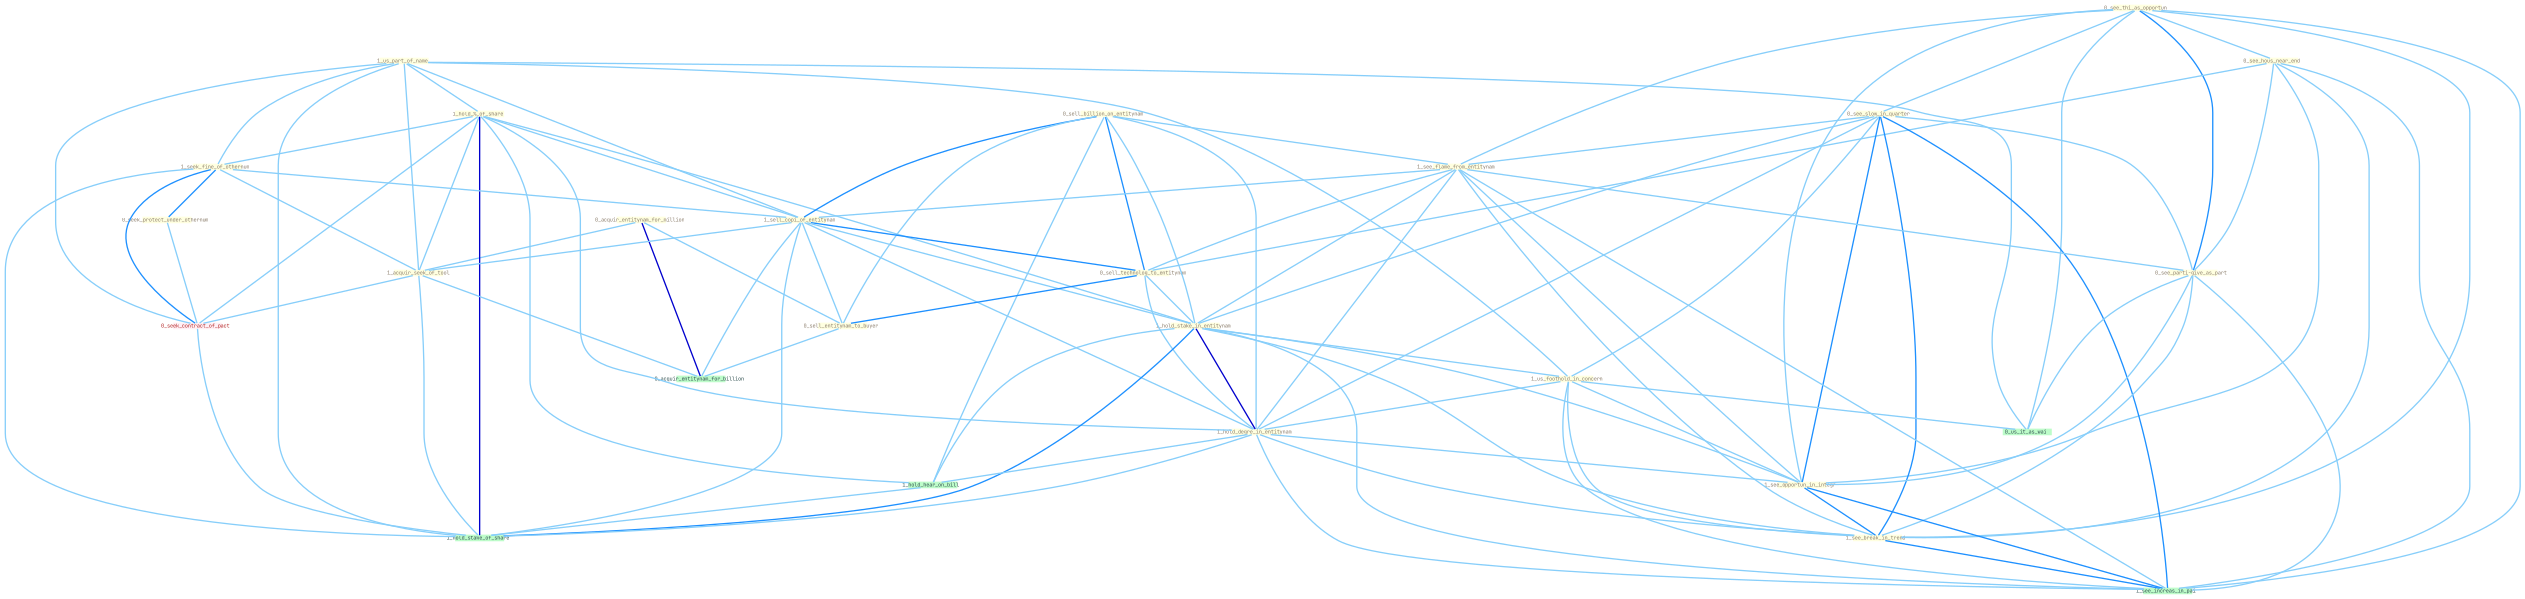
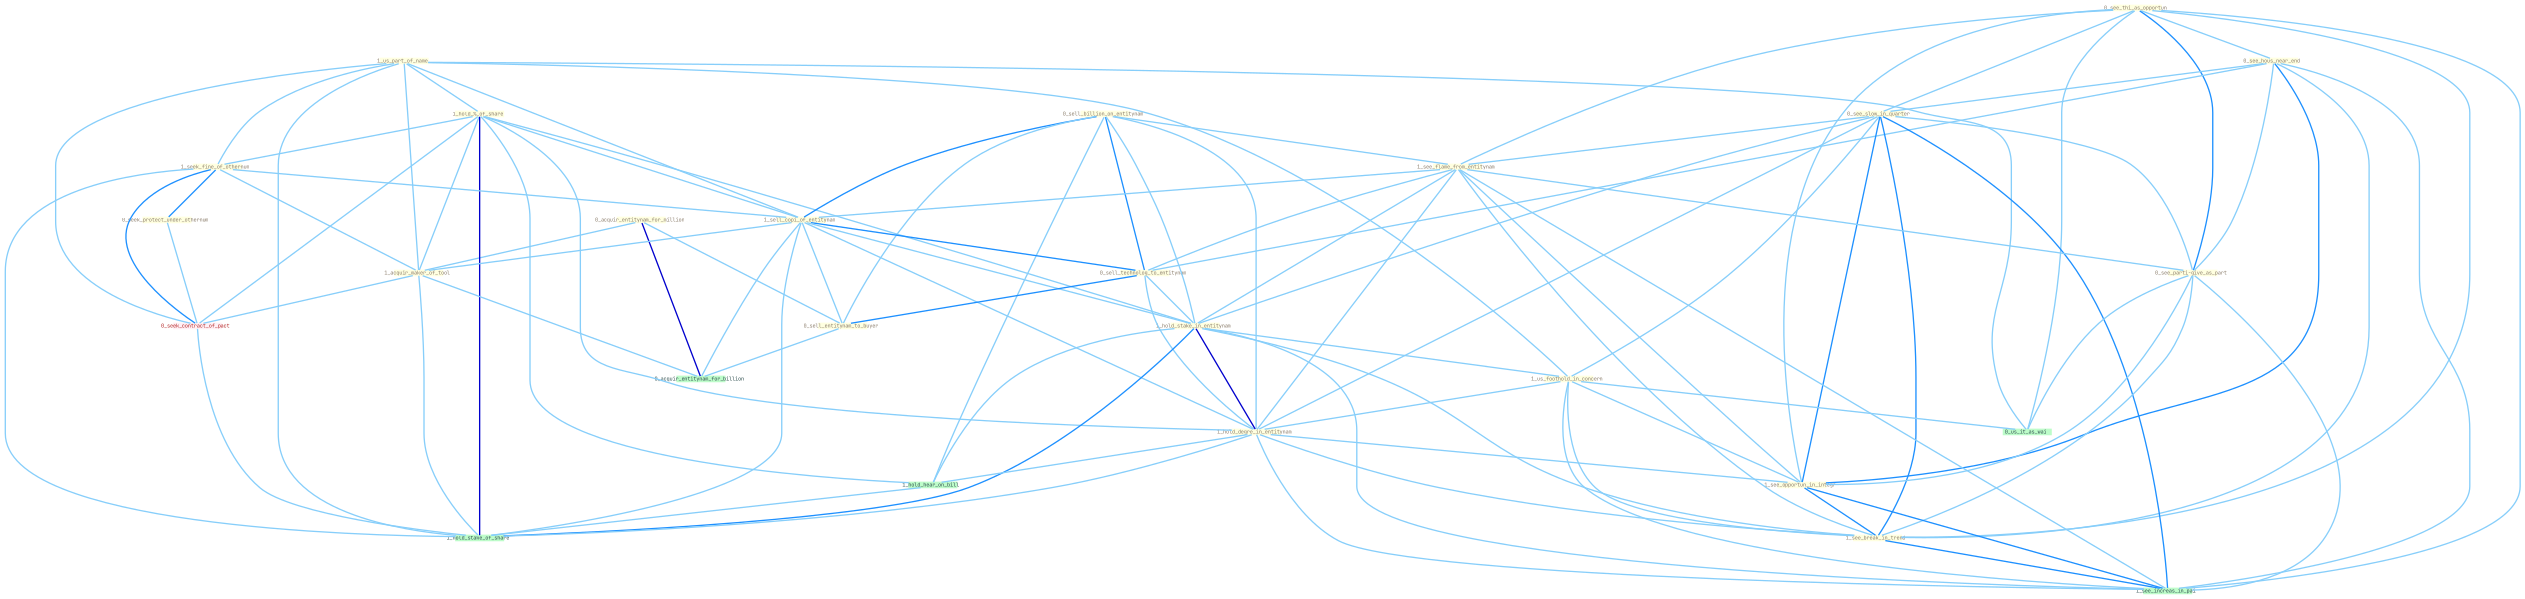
edge "0_see_hous_near_end" -- "0_see_slow_in_quarter": added
node "1_acquir_seek_of_tool": label "1_acquir_seek_of_tool" -> "1_acquir_maker_of_tool"
edge "1_hold_stake_in_entitynam" -- "1_see_opportun_in_integr": removed
edge "0_see_hous_near_end" -- "1_see_opportun_in_integr": color #87cefa -> #1e90ff
